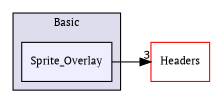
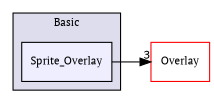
node "Headers": label "Headers" -> "Overlay"
